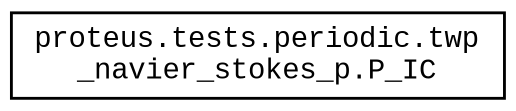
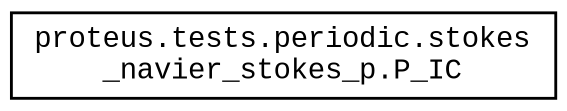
node "proteus.tests.periodic.twp _navier_stokes_p.P_IC": label "proteus.tests.periodic.twp _navier_stokes_p.P_IC" -> "proteus.tests.periodic.stokes _navier_stokes_p.P_IC"
